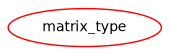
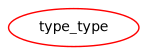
node "matrix_type": label "matrix_type" -> "type_type"
